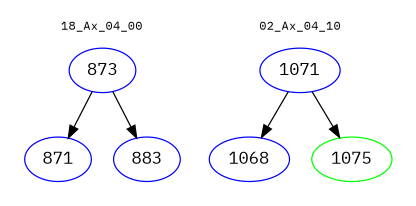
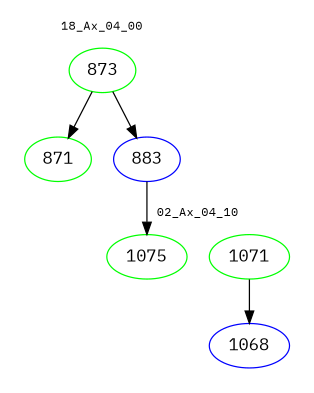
node "873": color blue -> green
node "1071": color blue -> green
edge "1071" -> "1075": now "883" -> "1075"
node "871": color blue -> green
